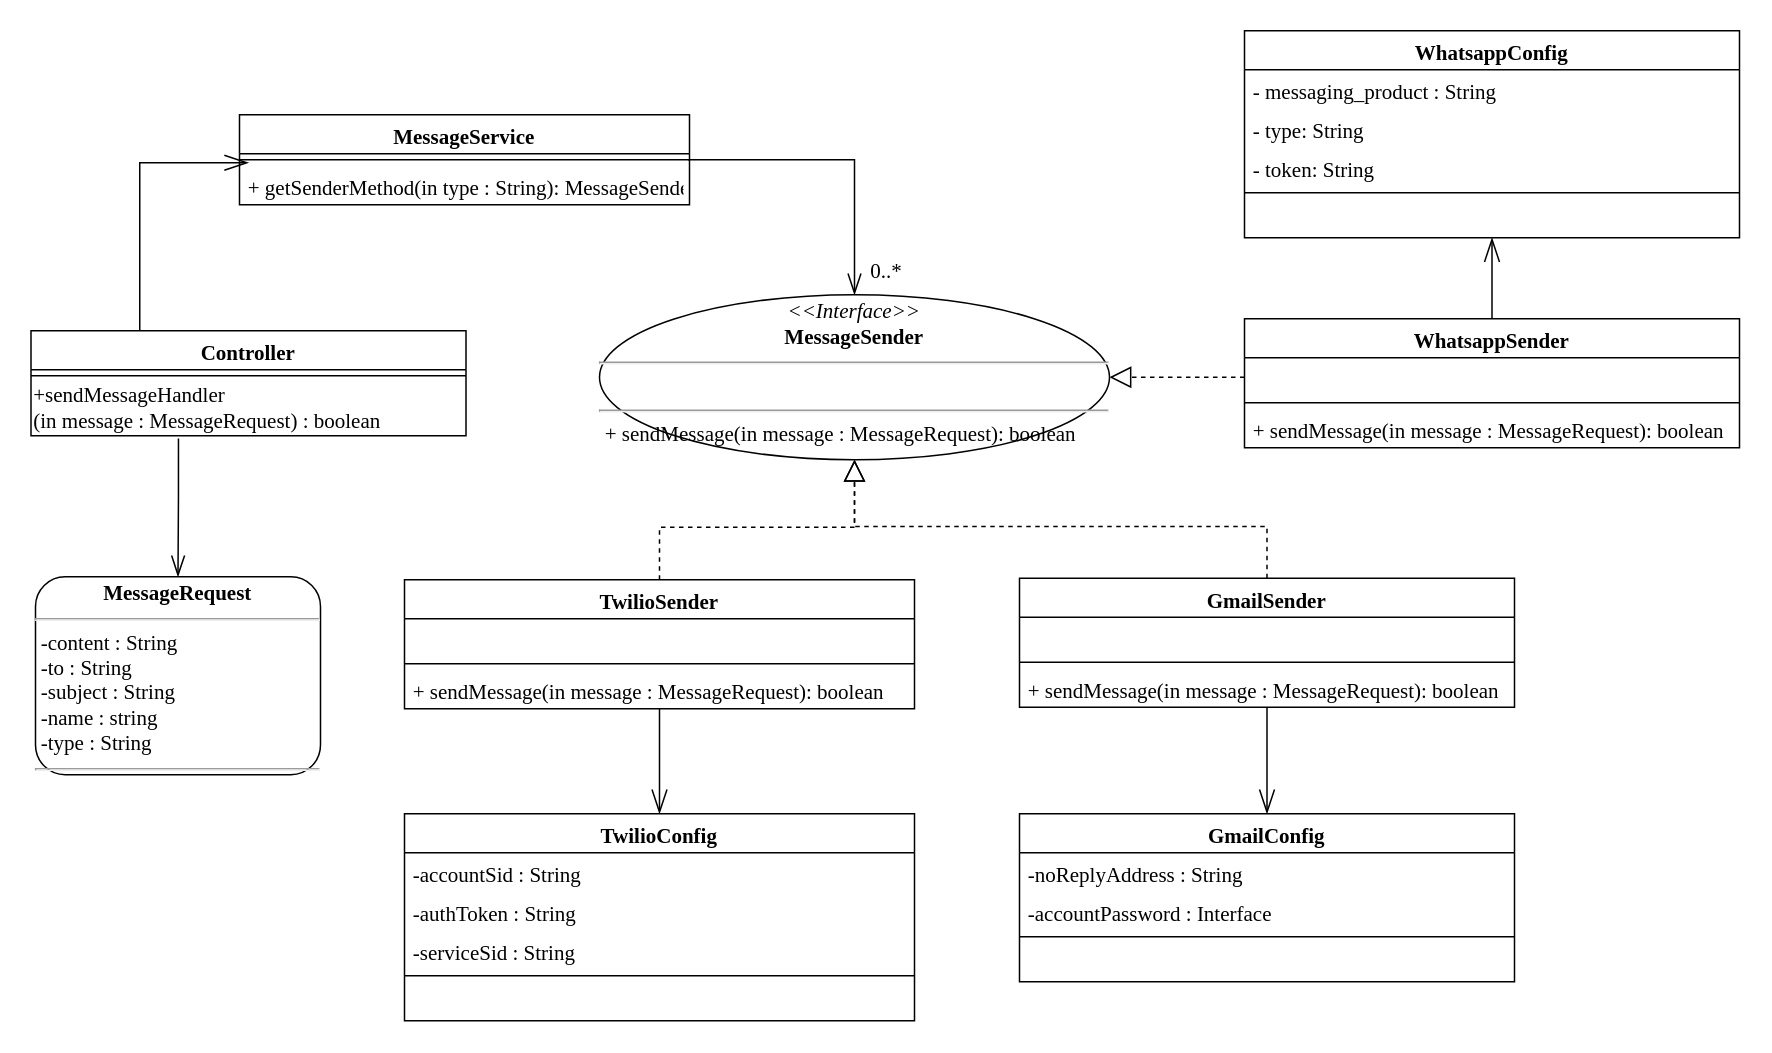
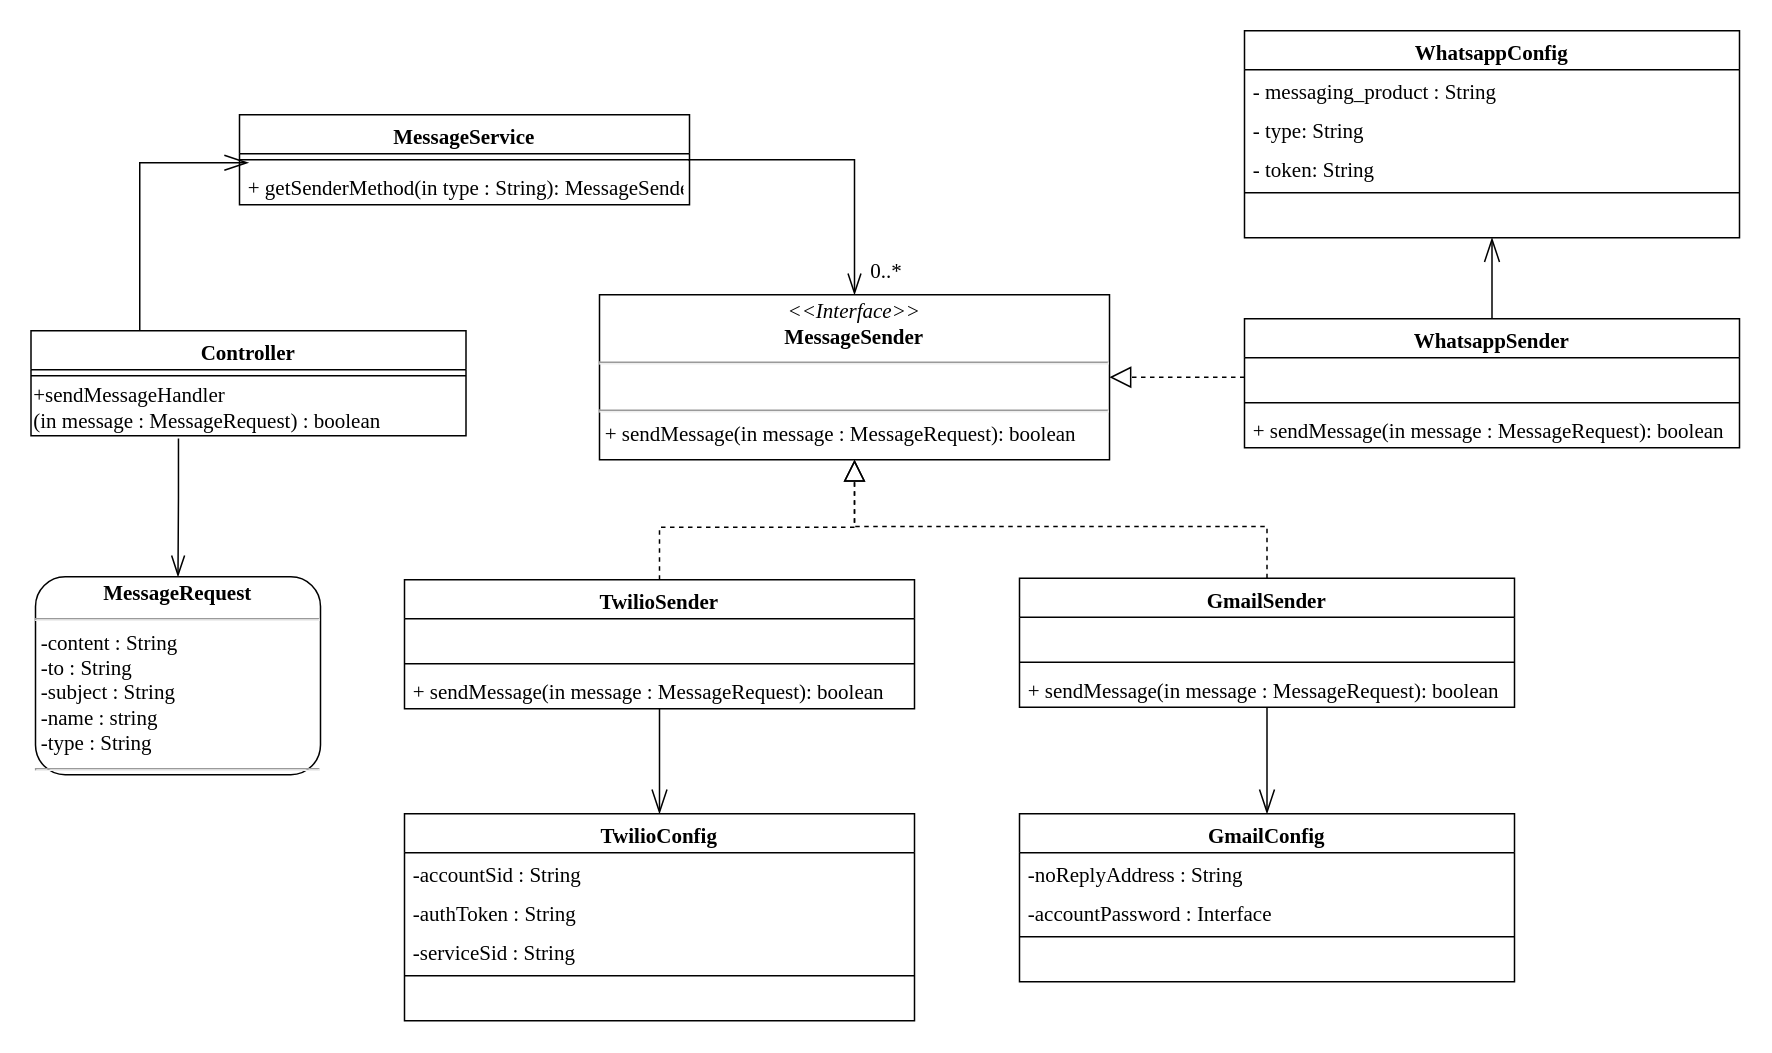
node "<<Interface>>MessageSender + sendMessage(in message : MessageRequest): boolean": shape ellipse -> rectangle
